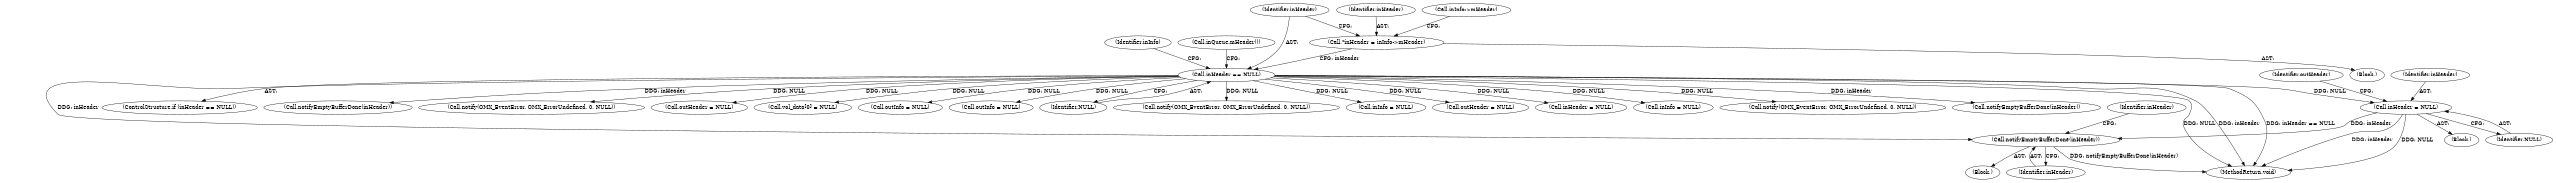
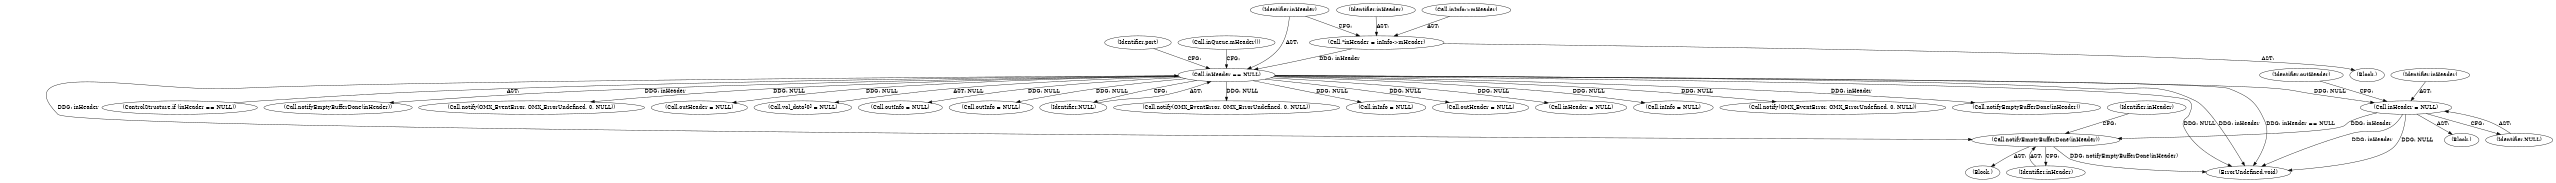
edge "(Call,inInfo->mHeader)" -> "(Call,*inHeader = inInfo->mHeader)": label "CFG: " -> "AST: "
node "(Identifier,inInfo)": label "(Identifier,inInfo)" -> "(Identifier,port)"
edge "(Call,*inHeader = inInfo->mHeader)" -> "(Call,inHeader == NULL)": label "CFG: inHeader" -> "DDG: inHeader"
edge "(Call,inHeader == NULL)" -> "(ControlStructure,if (inHeader == NULL))": reversed
edge "(Call,inHeader == NULL)" -> "(Call,vol_data[0] = NULL)": label "DDG: NULL" -> "AST: NULL"
node "(MethodReturn,void)": label "(MethodReturn,void)" -> "(ErrorUndefined,void)"
